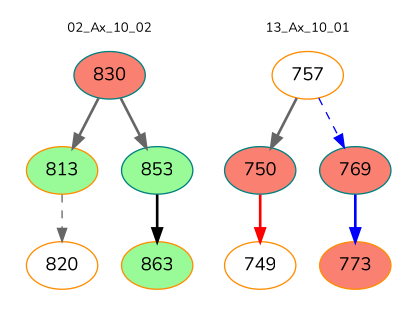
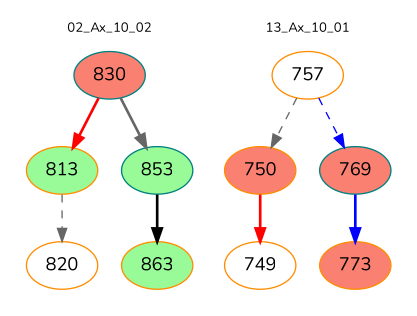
edge "830" -> "813": color gray40 -> red
edge "757" -> "750": style bold -> dashed
node "750": color teal -> darkorange
